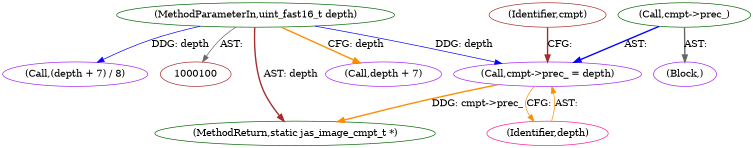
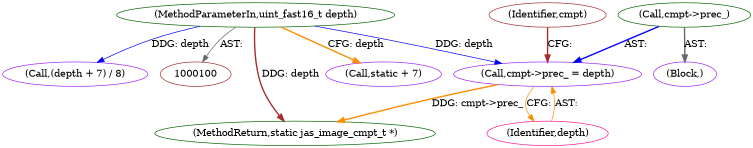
edge "(MethodParameterIn,uint_fast16_t depth)" -> "(MethodReturn,static jas_image_cmpt_t *)": label "AST: depth" -> "DDG: depth"
node "(Call,depth + 7)": label "(Call,depth + 7)" -> "(Call,static + 7)"
